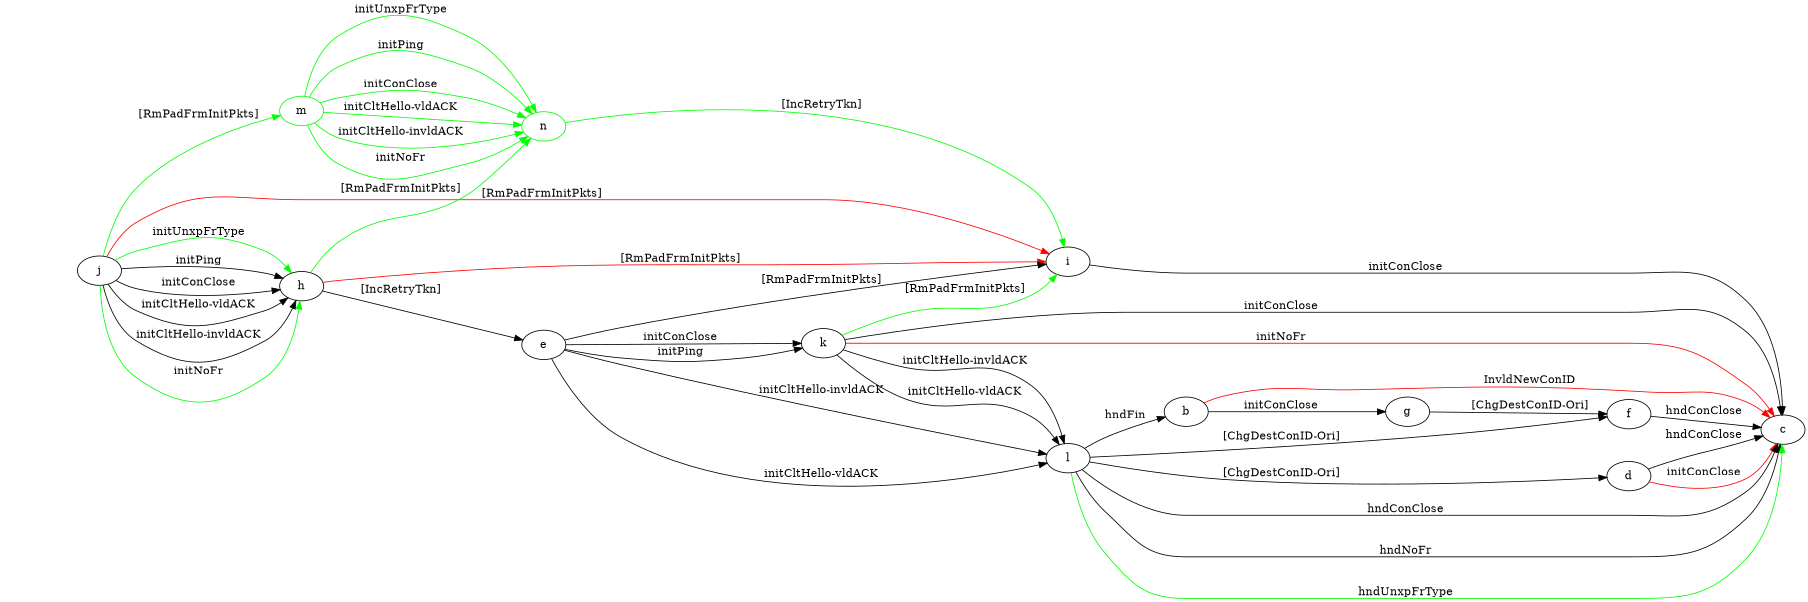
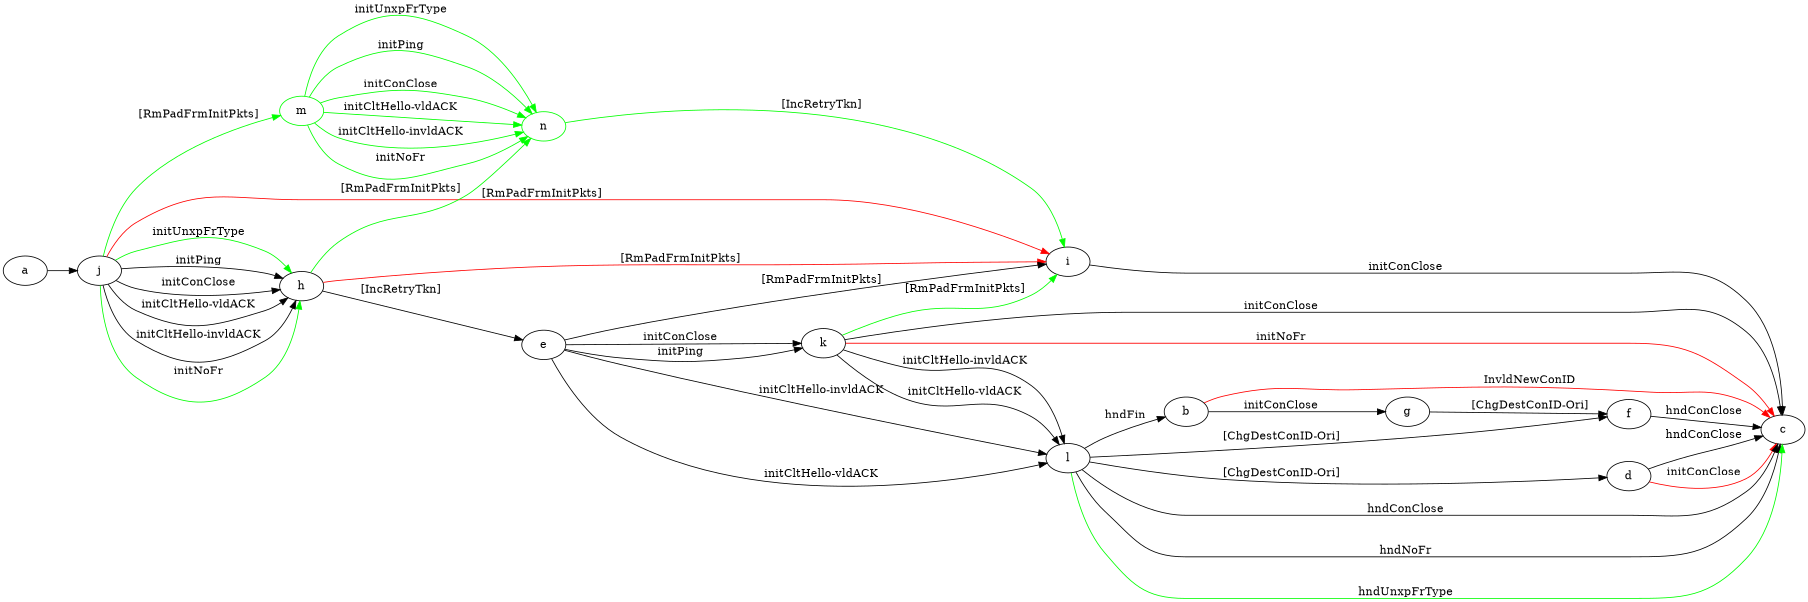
node "a": added
